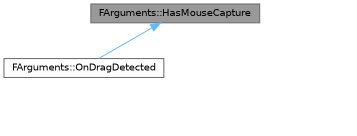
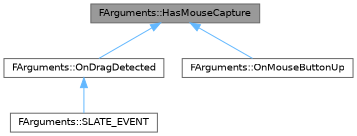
node "FArguments::OnMouseButtonUp": added
node "FArguments::SLATE_EVENT": added
